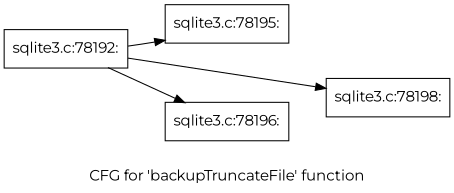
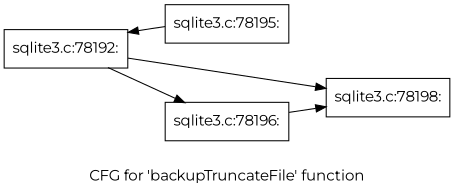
edge "sqlite3.c:78192:" -> "sqlite3.c:78195:": reversed
edge "sqlite3.c:78196:" -> "sqlite3.c:78198:": added
